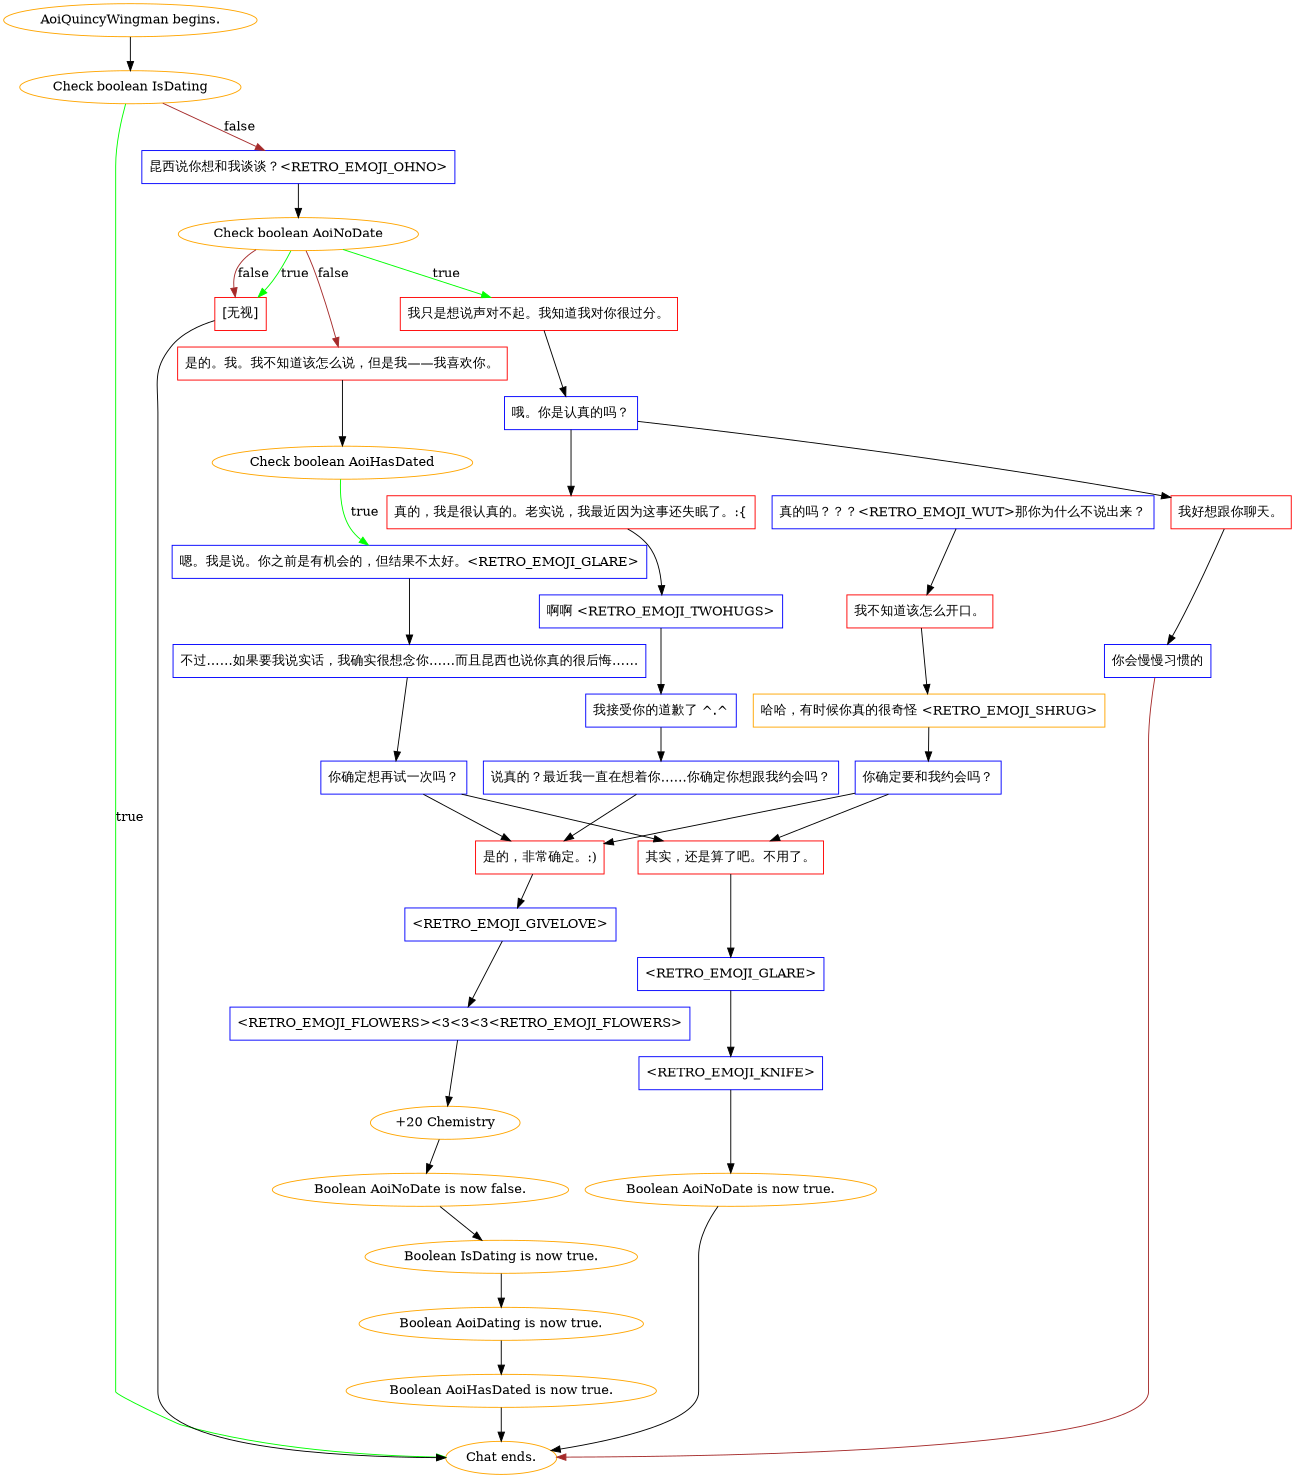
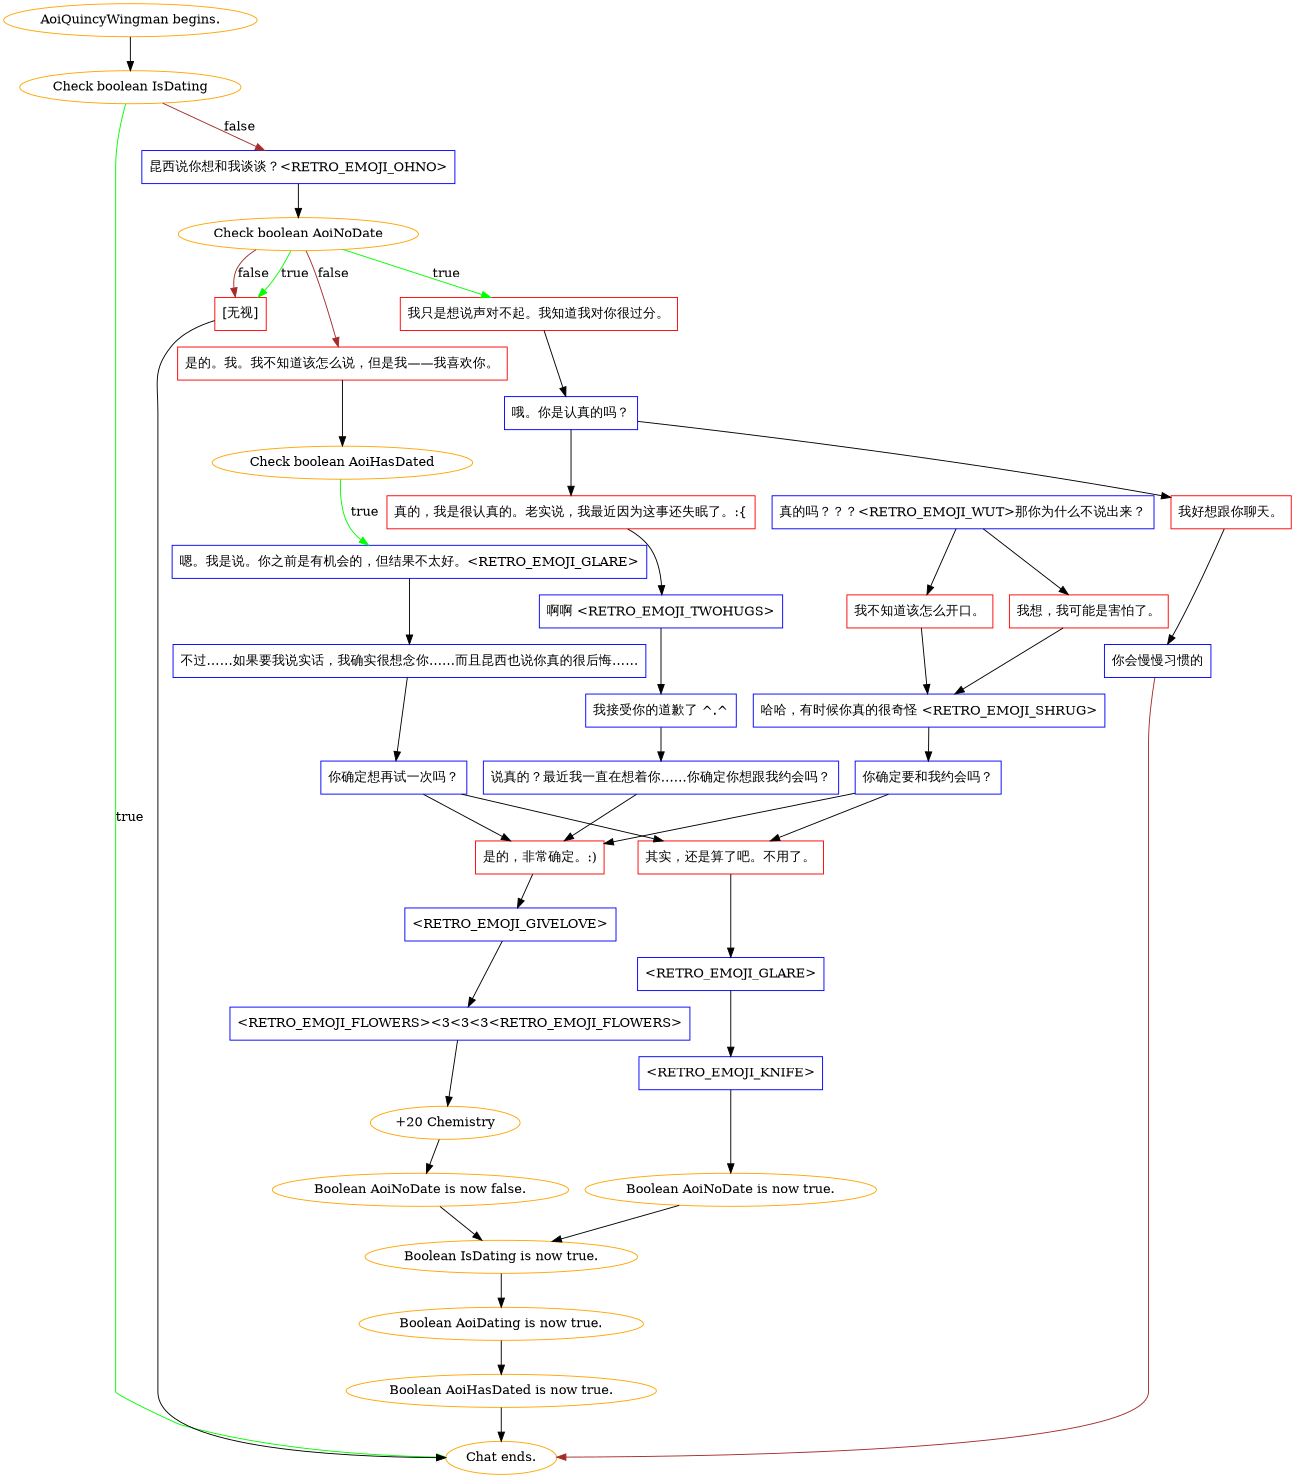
node "我想，我可能是害怕了。": added
node "哈哈，有时候你真的很奇怪 <RETRO_EMOJI_SHRUG>": color orange -> blue
edge "Boolean AoiNoDate is now true." -> "Chat ends.": now "Boolean AoiNoDate is now true." -> "Boolean IsDating is now true."
